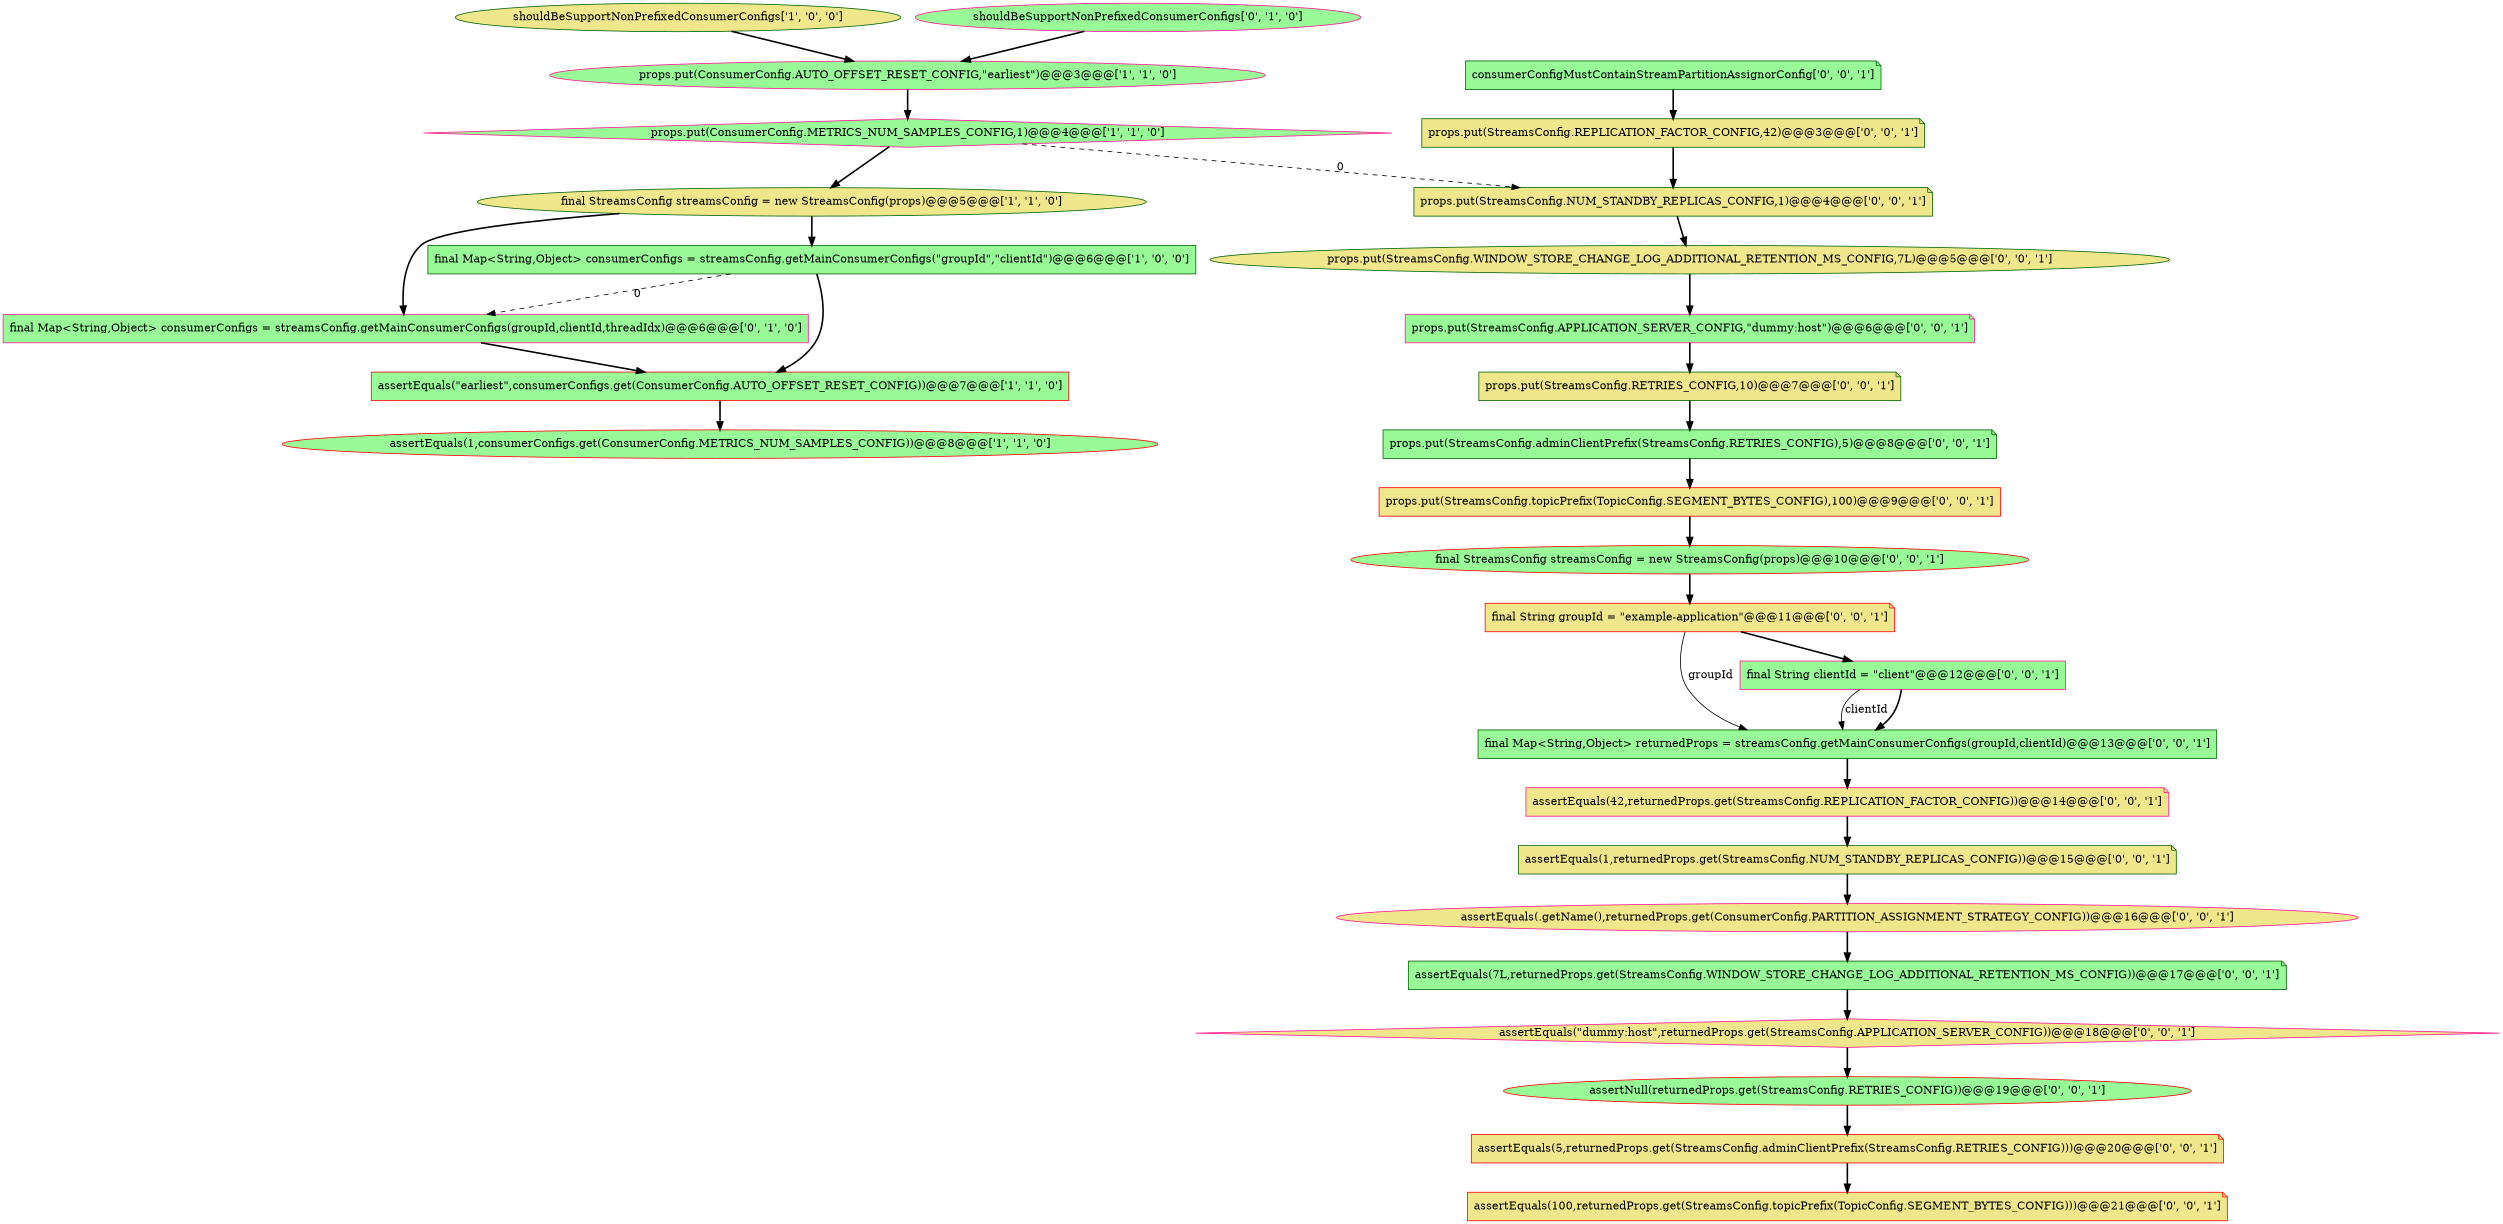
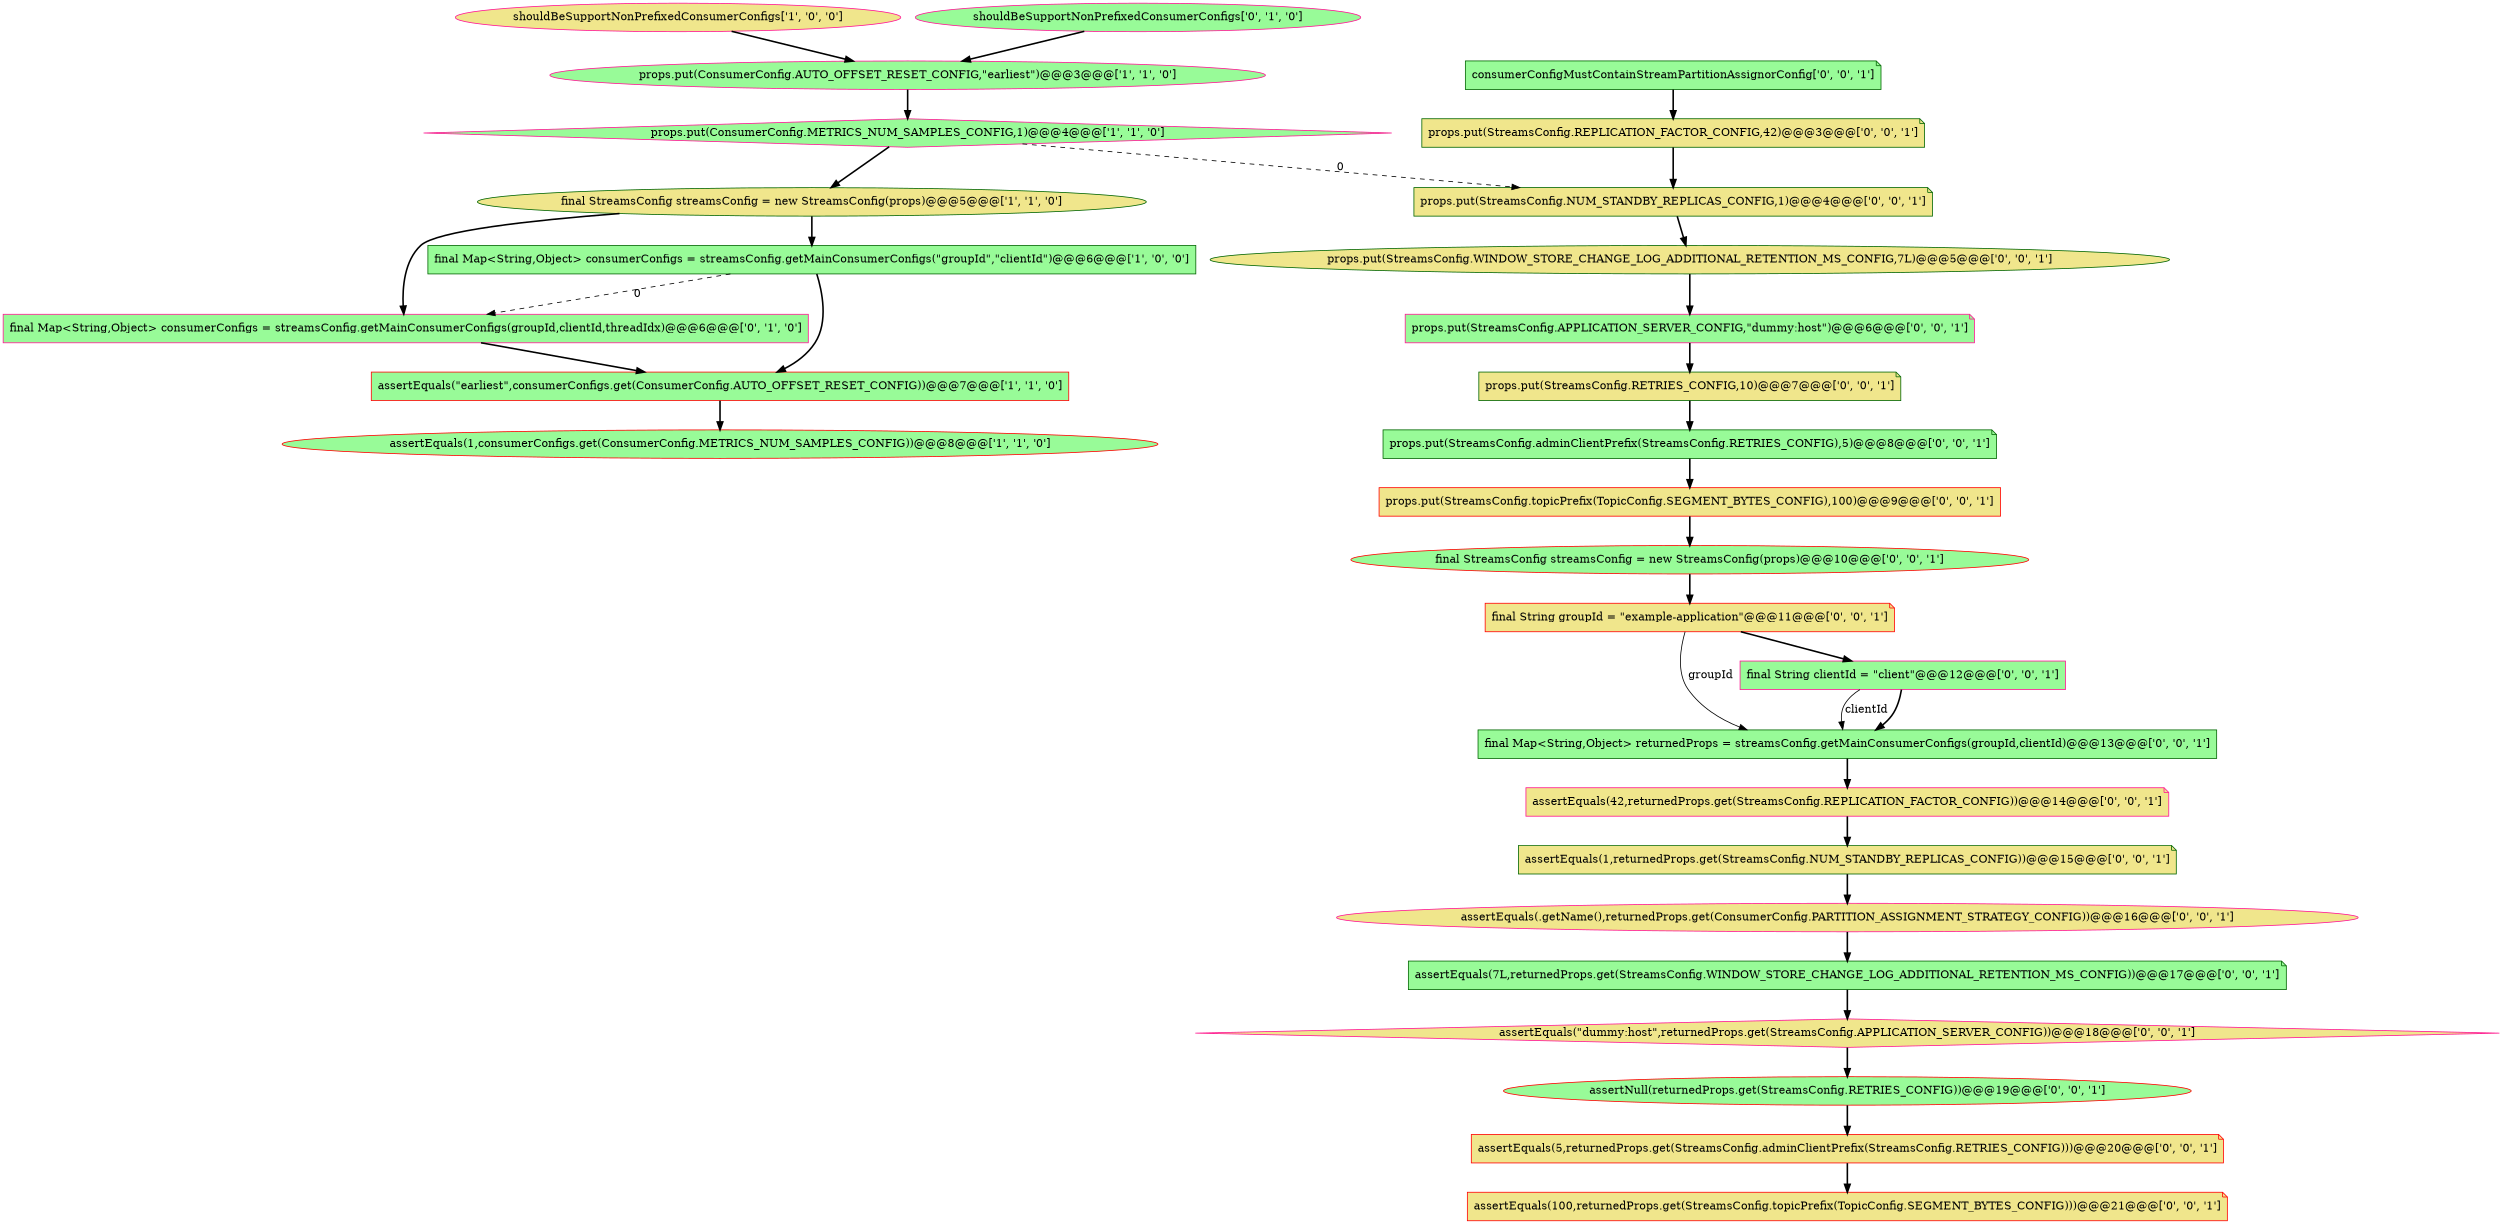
node "shouldBeSupportNonPrefixedConsumerConfigs['1', '0', '0']": color darkgreen -> deeppink
